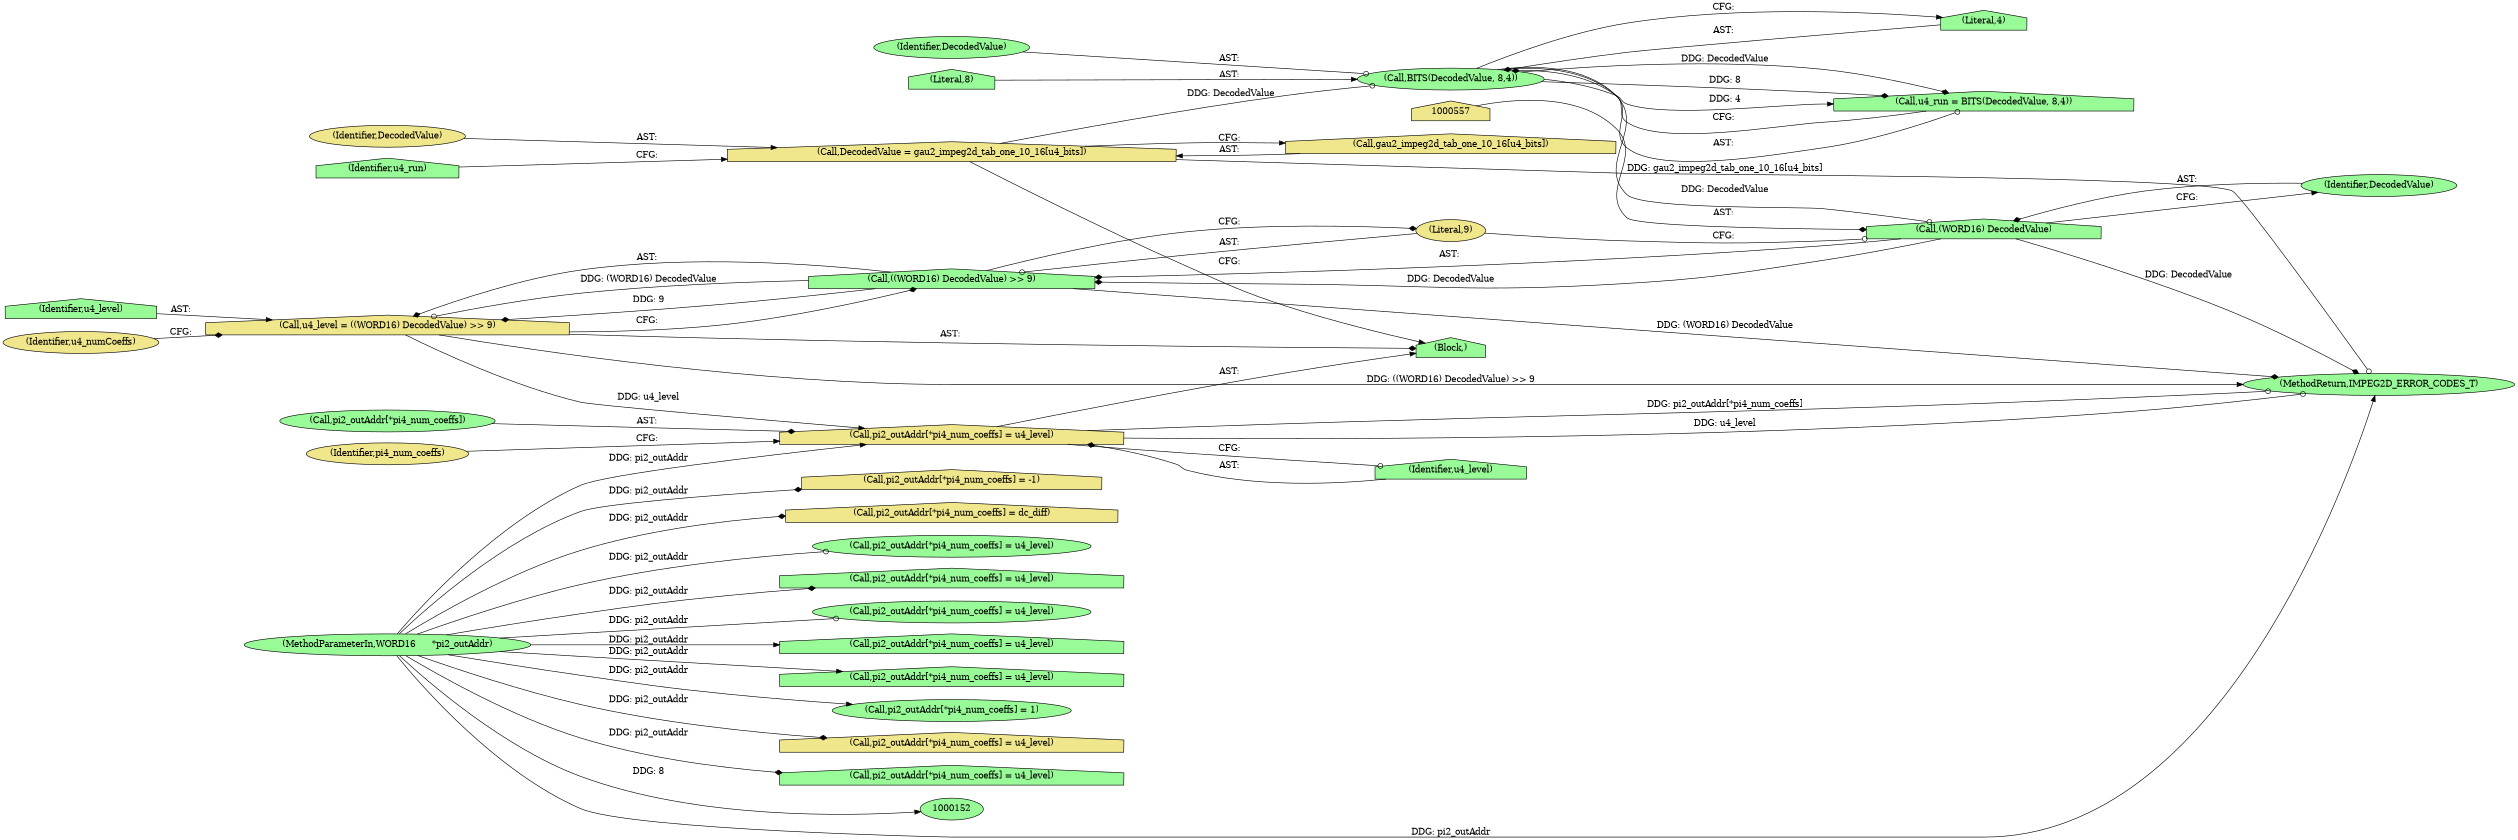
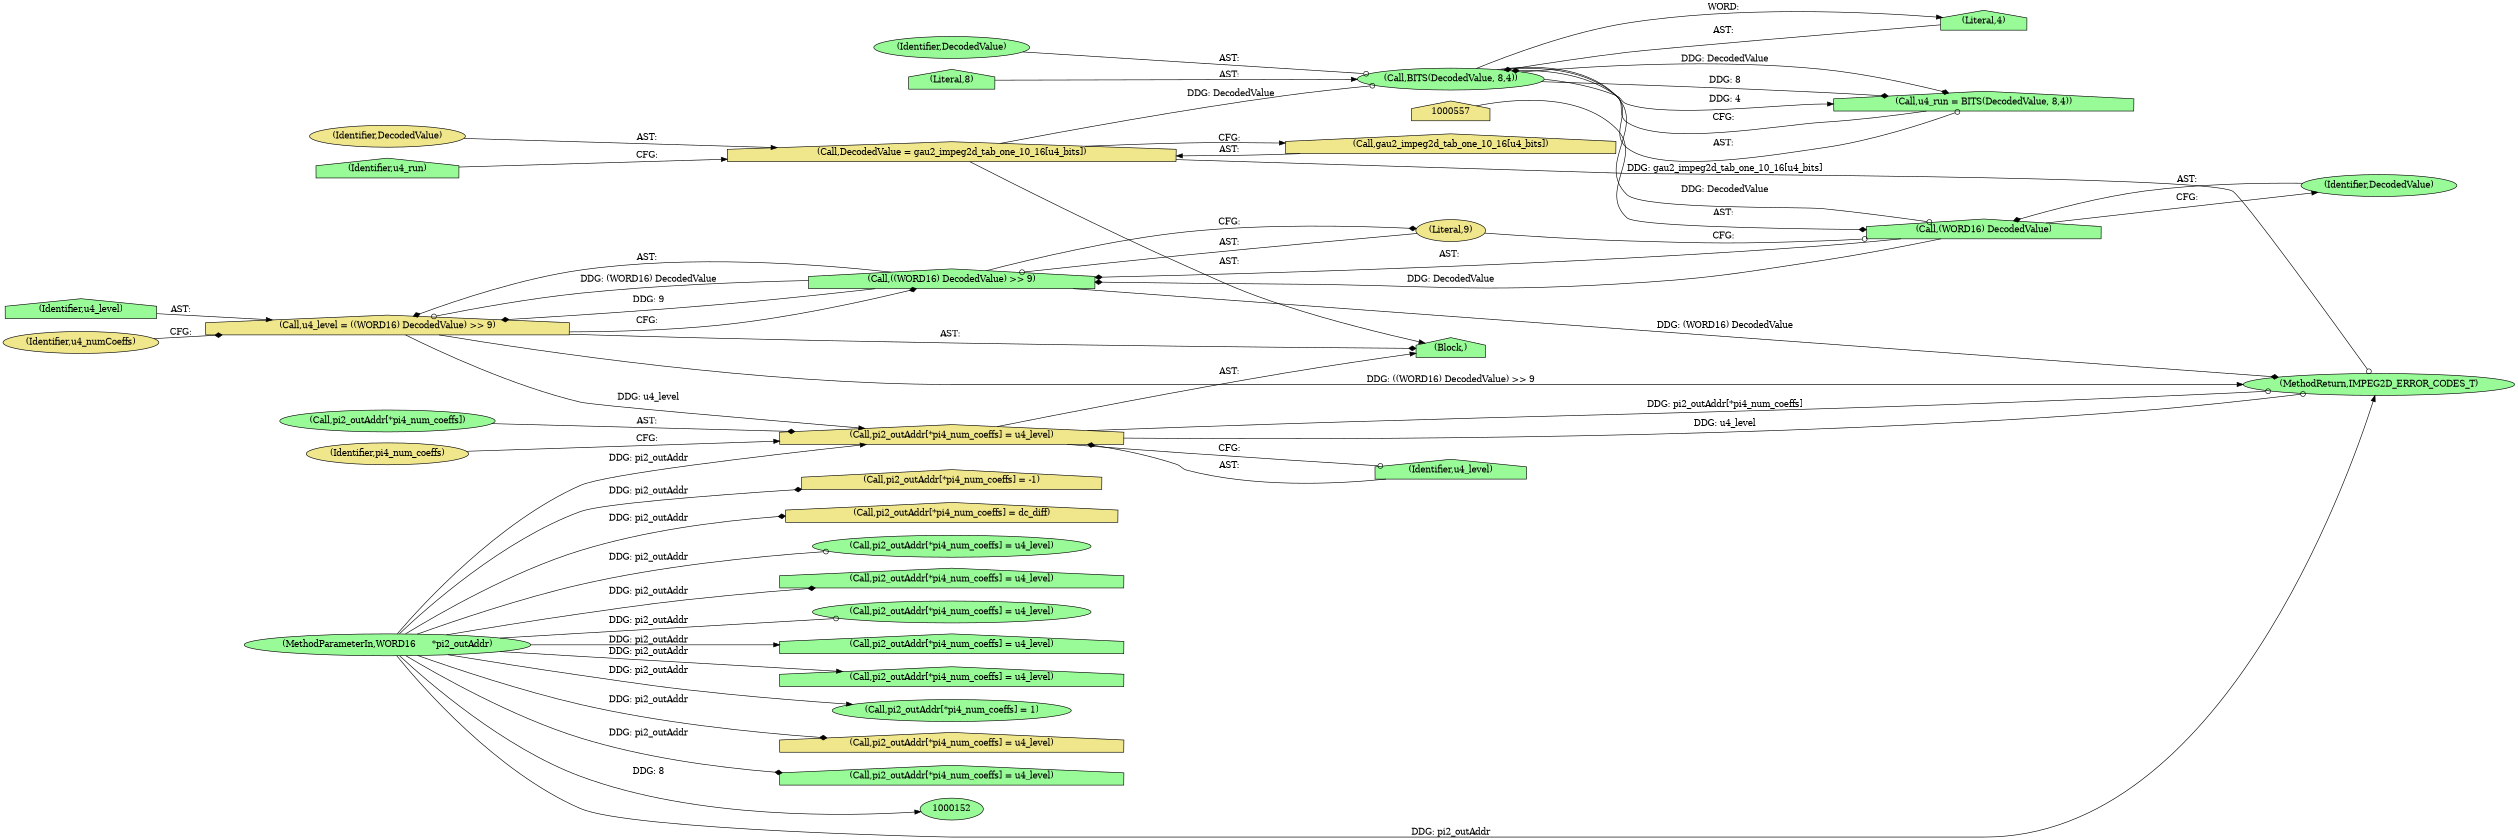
edge "(Call,BITS(DecodedValue, 8,4))" -> "(Literal,4)": label "CFG: " -> "WORD: "
edge "(Call,DecodedValue = gau2_impeg2d_tab_one_10_16[u4_bits])" -> "(Block,)": label "CFG: " -> "AST: "
edge "(Call,(WORD16) DecodedValue)" -> "(MethodReturn,IMPEG2D_ERROR_CODES_T)": removed, label "DDG: DecodedValue"
